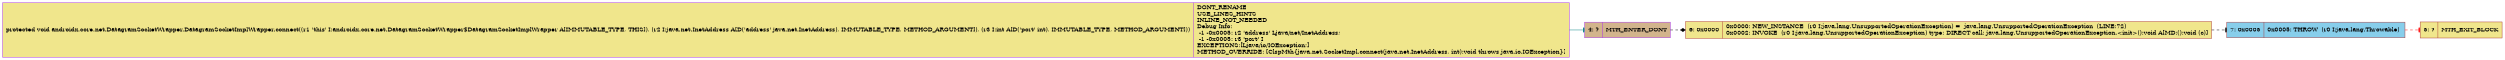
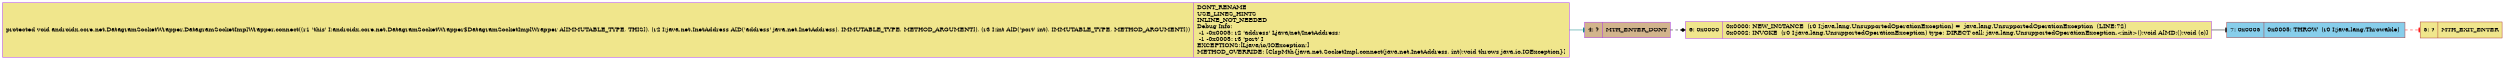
node "6: 0x0000": color brown -> purple
edge "6: 0x0000" -> "7: 0x0005": style dashed -> solid
node "5: ?": text "MTH_EXIT_BLOCK" -> "MTH_EXIT_ENTER"
